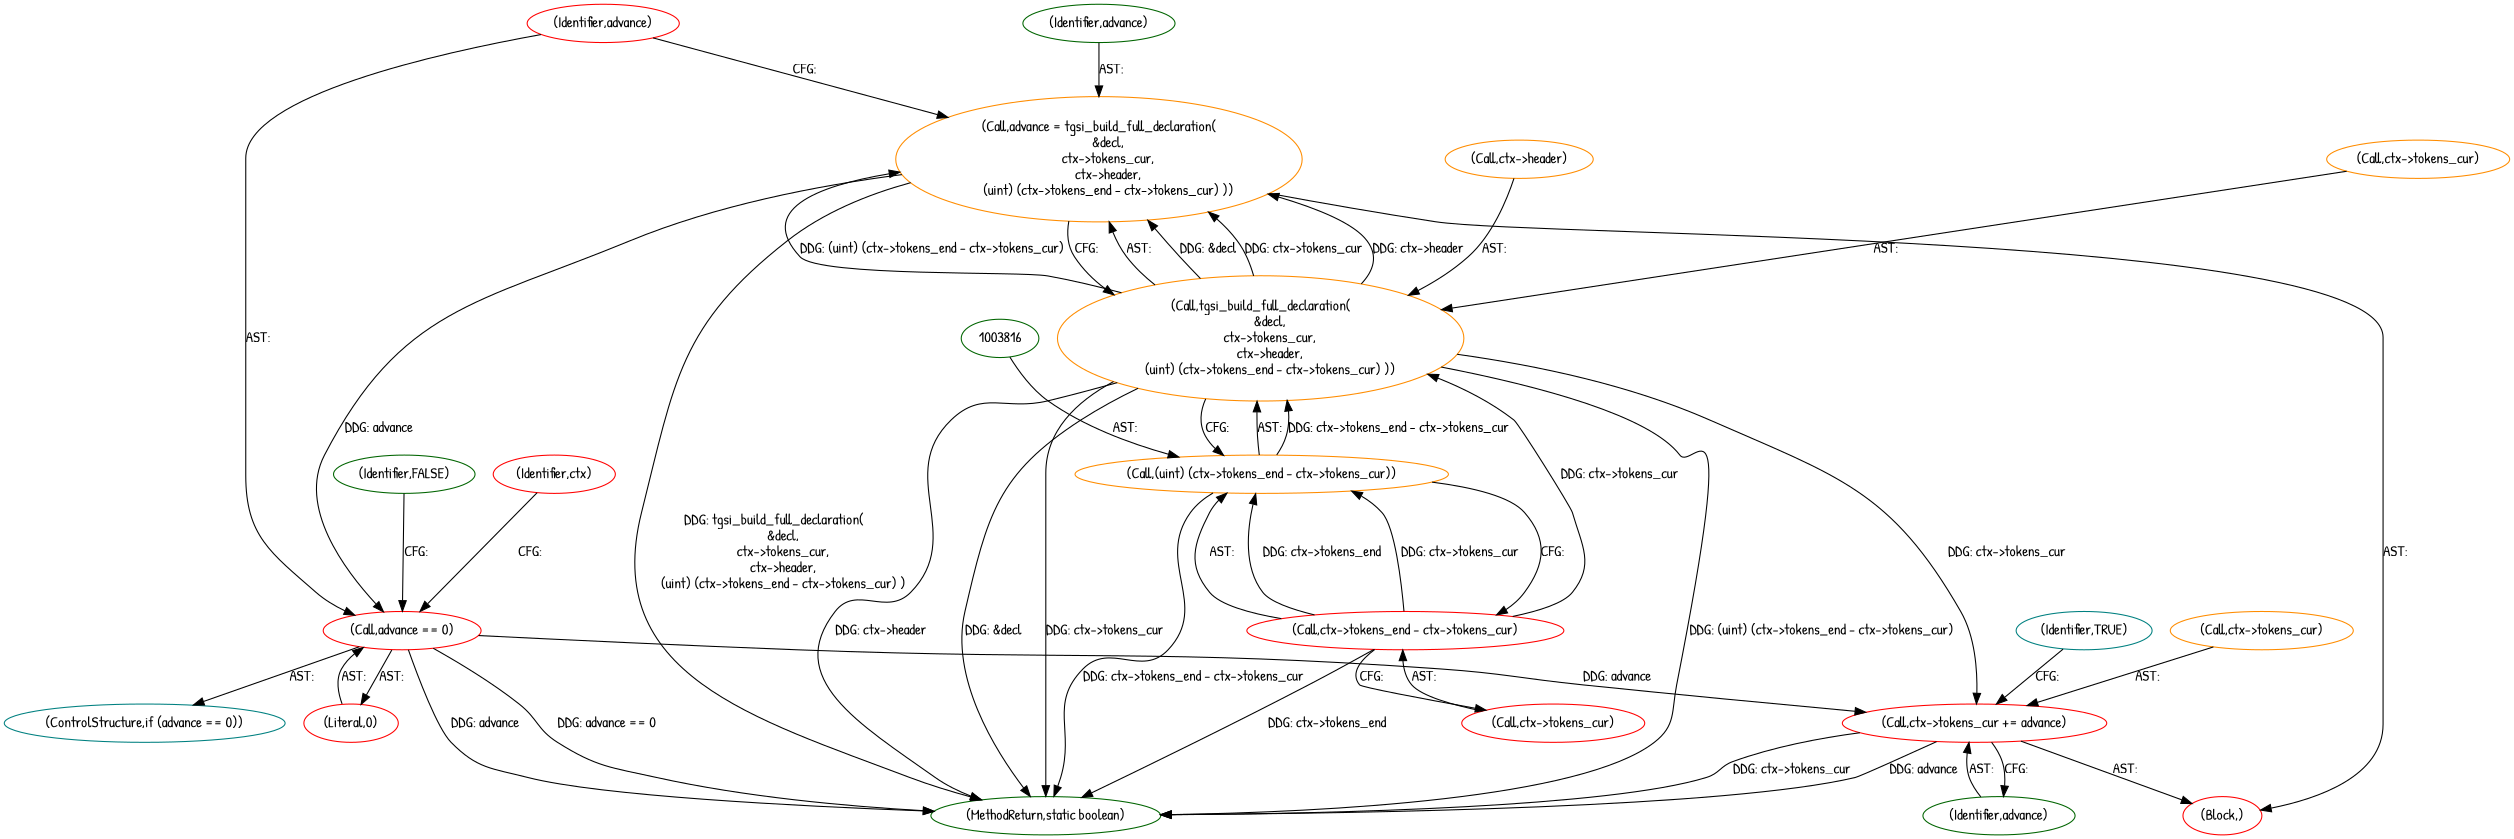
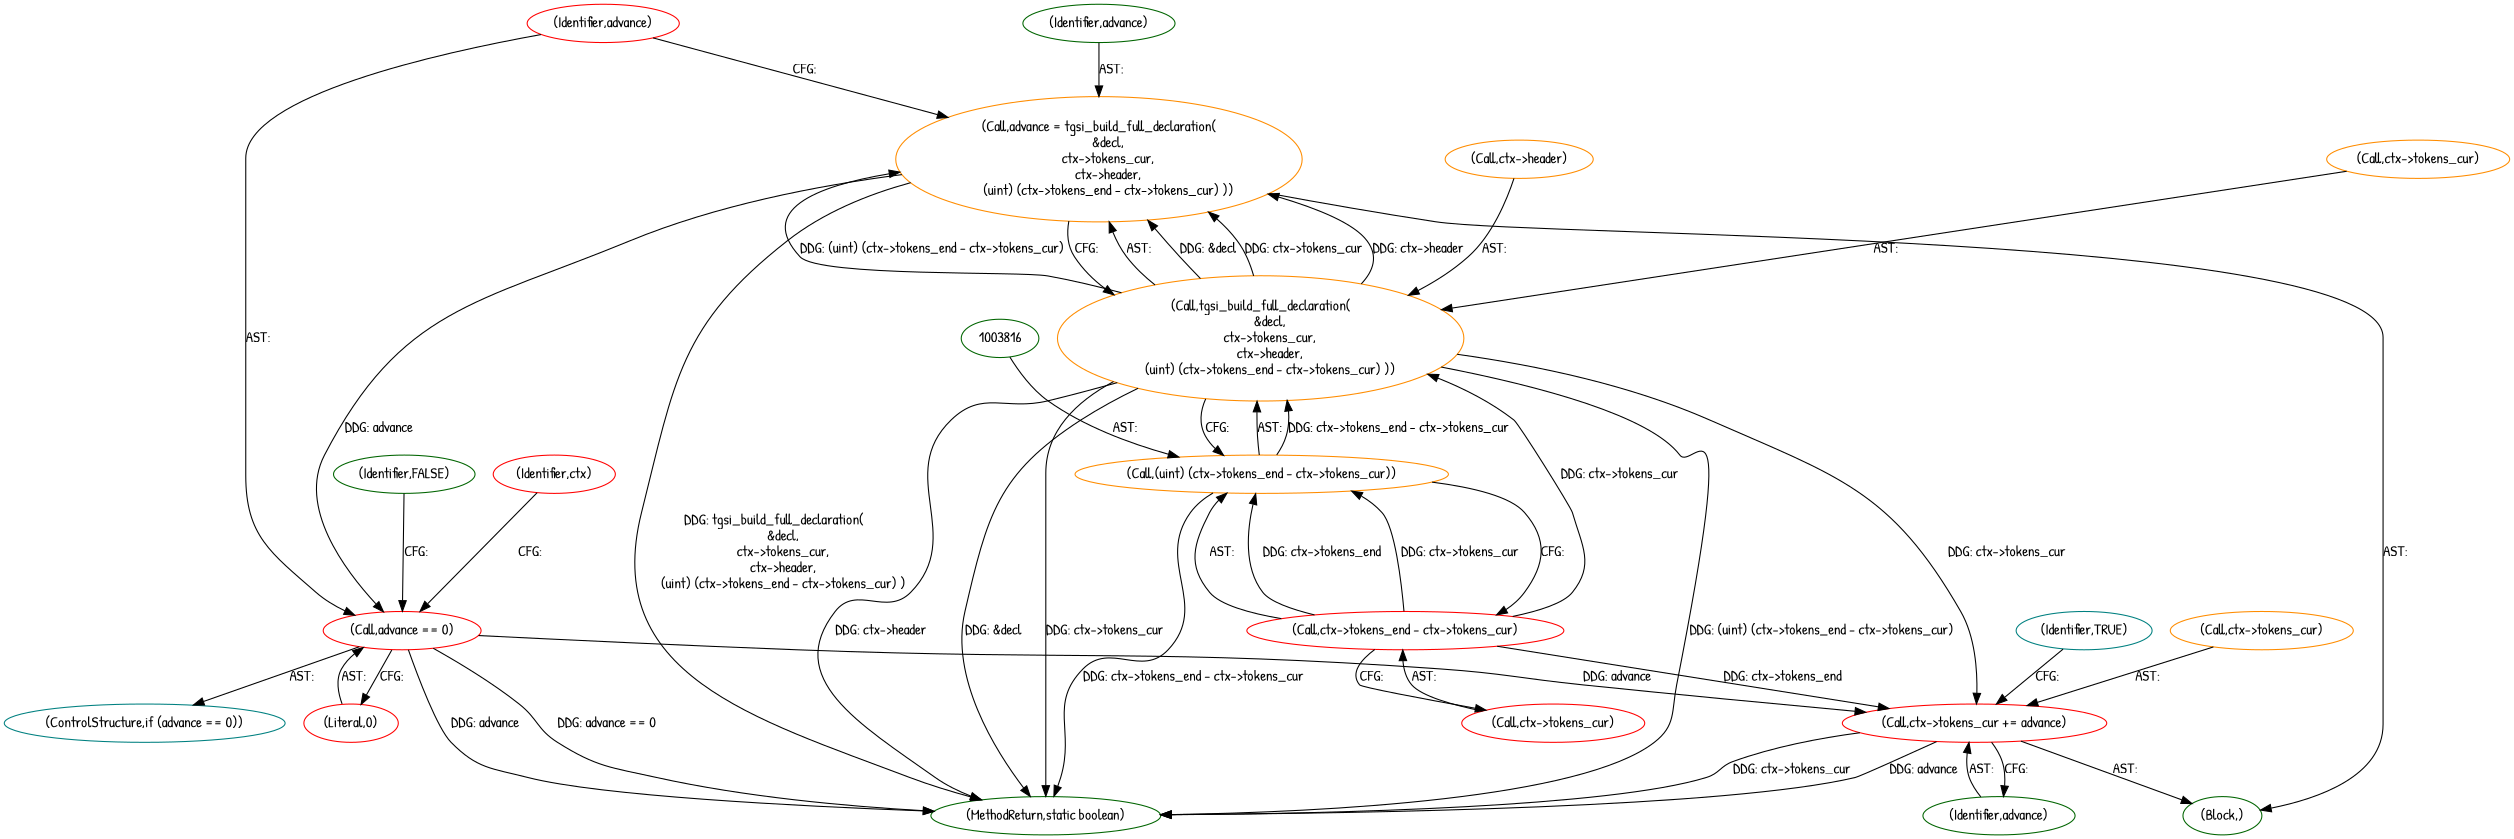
edge "(Call,advance == 0)" -> "(Literal,0)": label "AST: " -> "CFG: "
edge "(Call,ctx->tokens_end - ctx->tokens_cur)" -> "(MethodReturn,static boolean)": now "(Call,ctx->tokens_end - ctx->tokens_cur)" -> "(Call,ctx->tokens_cur += advance)"
node "(Block,)": color red -> darkgreen
